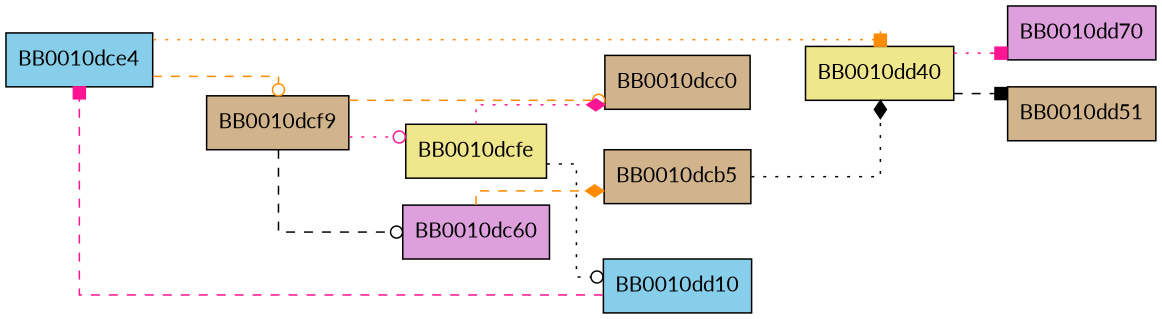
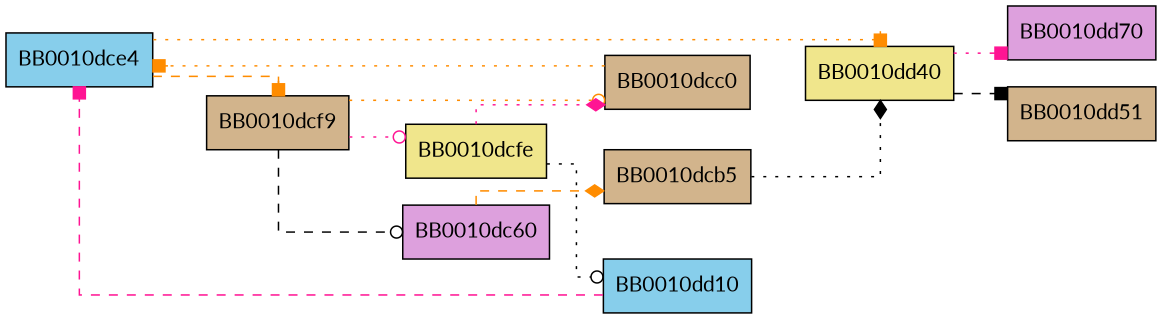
edge "BB0010dcc0" -> "BB0010dce4": added
edge "BB0010dce4" -> "BB0010dcf9": arrowhead odot -> box
edge "BB0010dcf9" -> "BB0010dcc0": style dashed -> dotted
